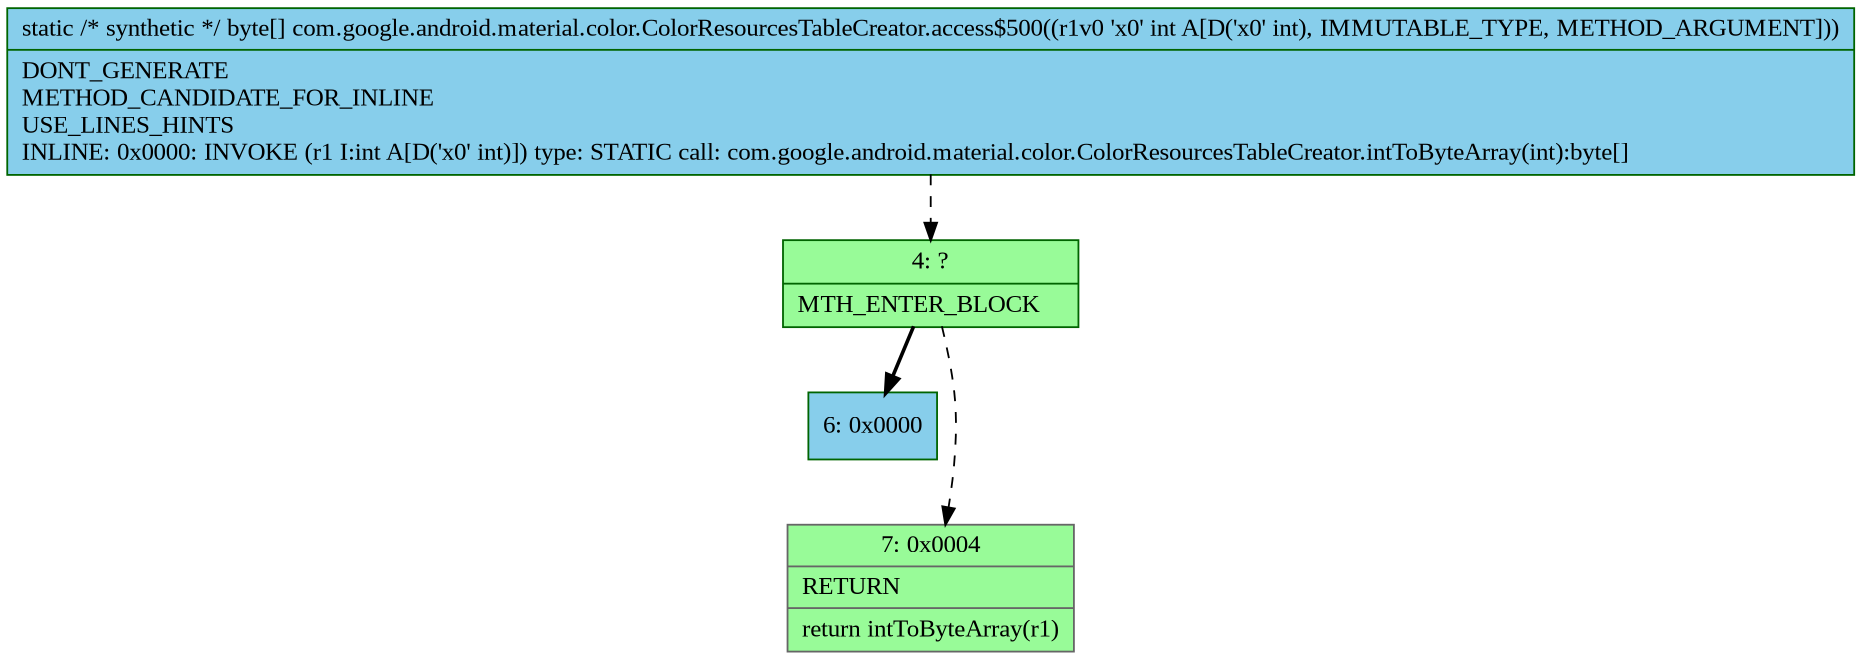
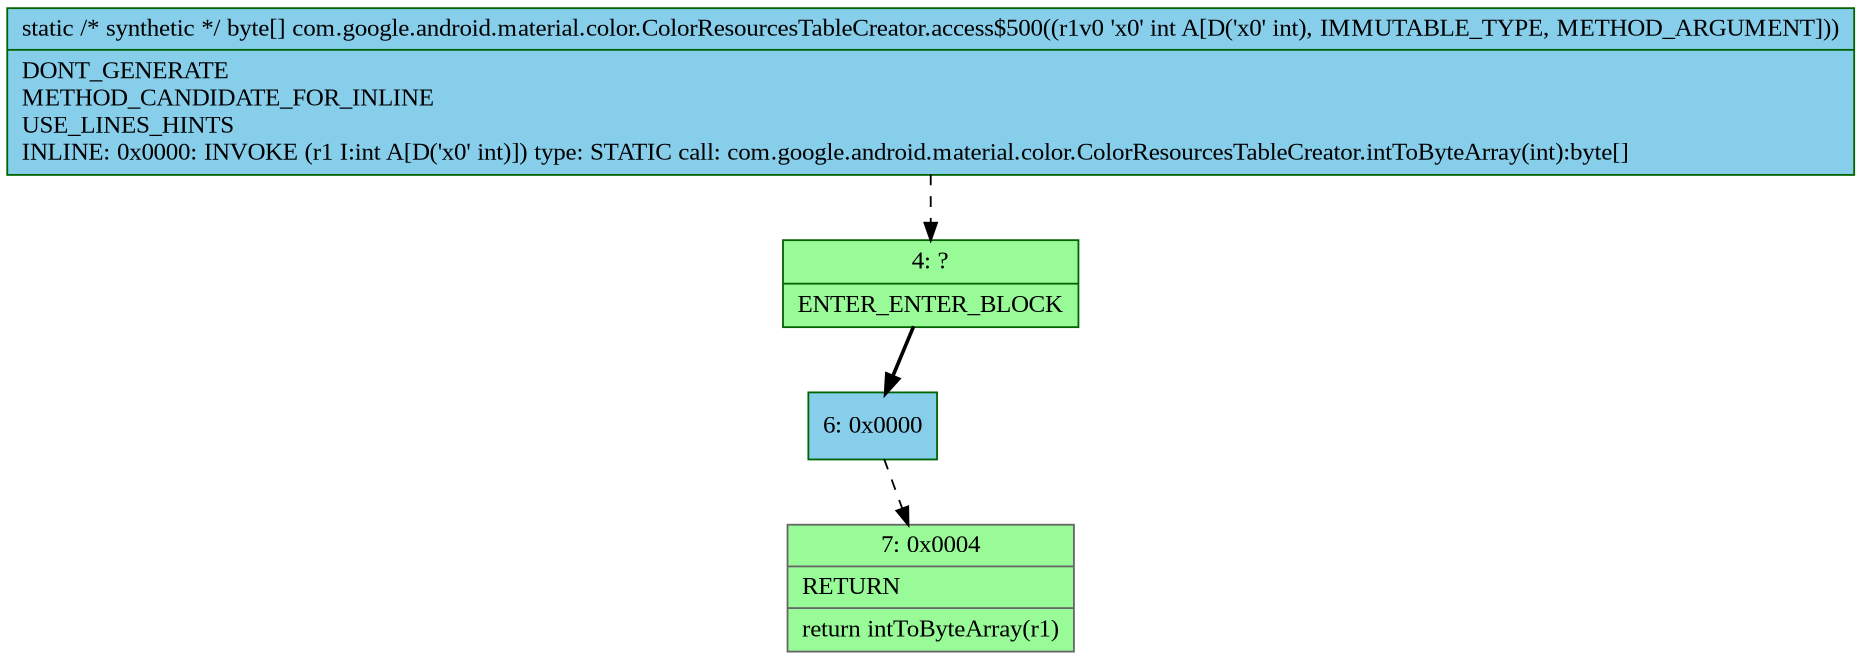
node "4: ?": text "MTH_ENTER_BLOCK" -> "ENTER_ENTER_BLOCK"
edge "4: ?" -> "7: 0x0004": now "6: 0x0000" -> "7: 0x0004"
